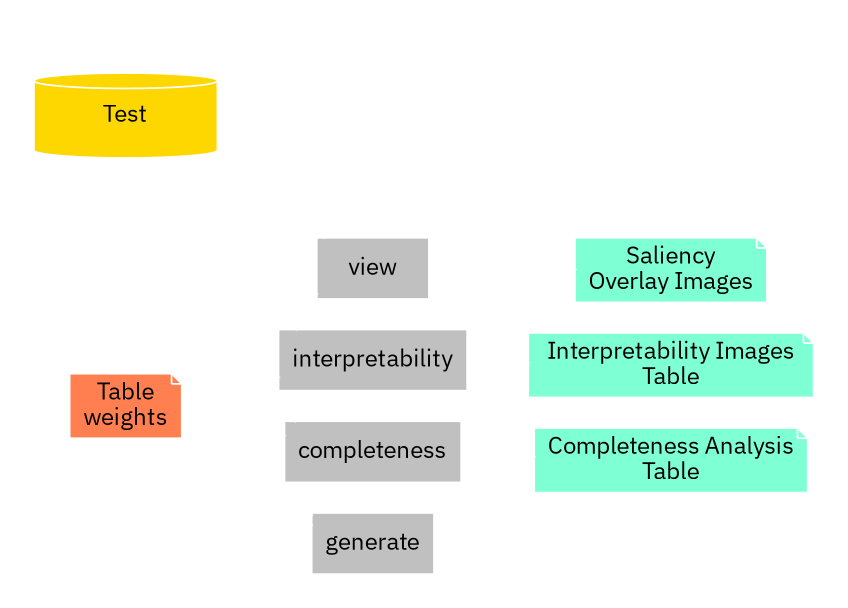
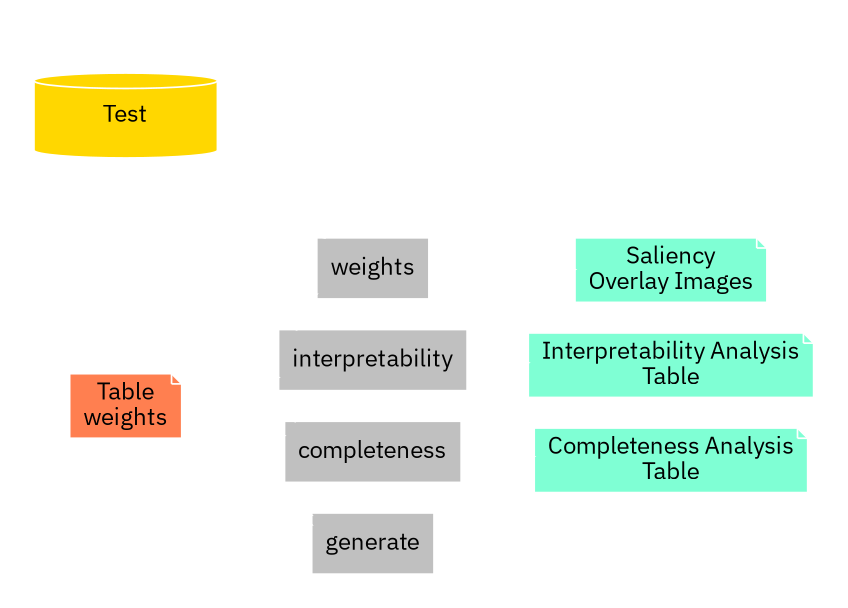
node "view": label "view" -> "weights"
node "Interpretability Images Table": label "Interpretability Images Table" -> "Interpretability Analysis Table"
